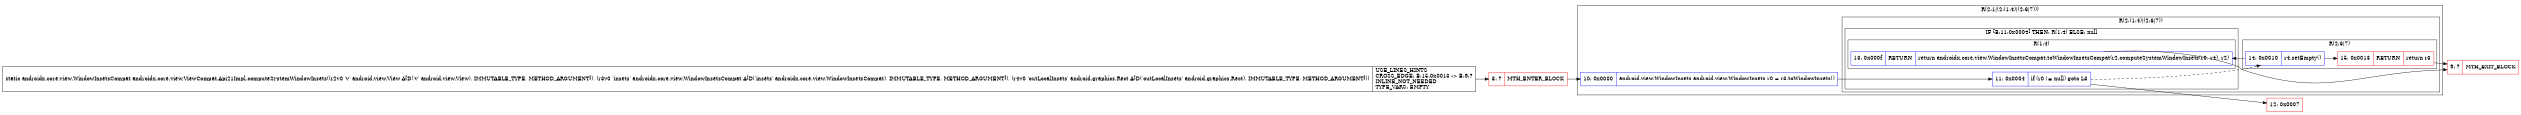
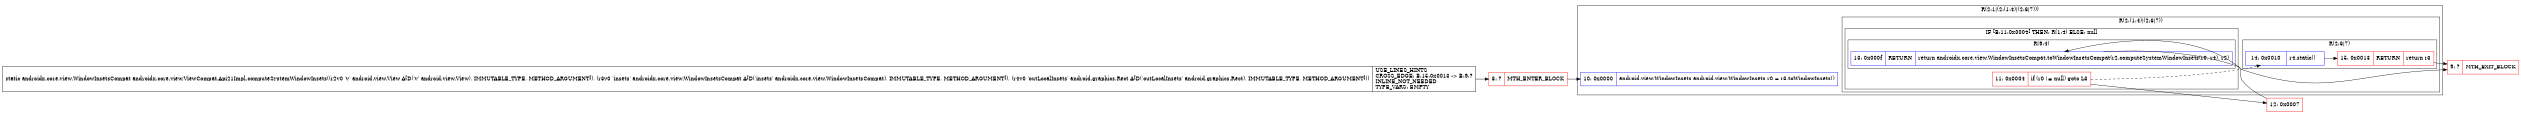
cluster "R(1:4)": label "R(1:4)" -> "R(9:4)"
edge "14: 0x0010" -> "13: 0x000f": now "12: 0x0007" -> "13: 0x000f"
node "14: 0x0010": text "r4.setEmpty()" -> "r4.static()"
edge "10: 0x0000" -> "11: 0x0004": removed
node "11: 0x0004": color blue -> red
